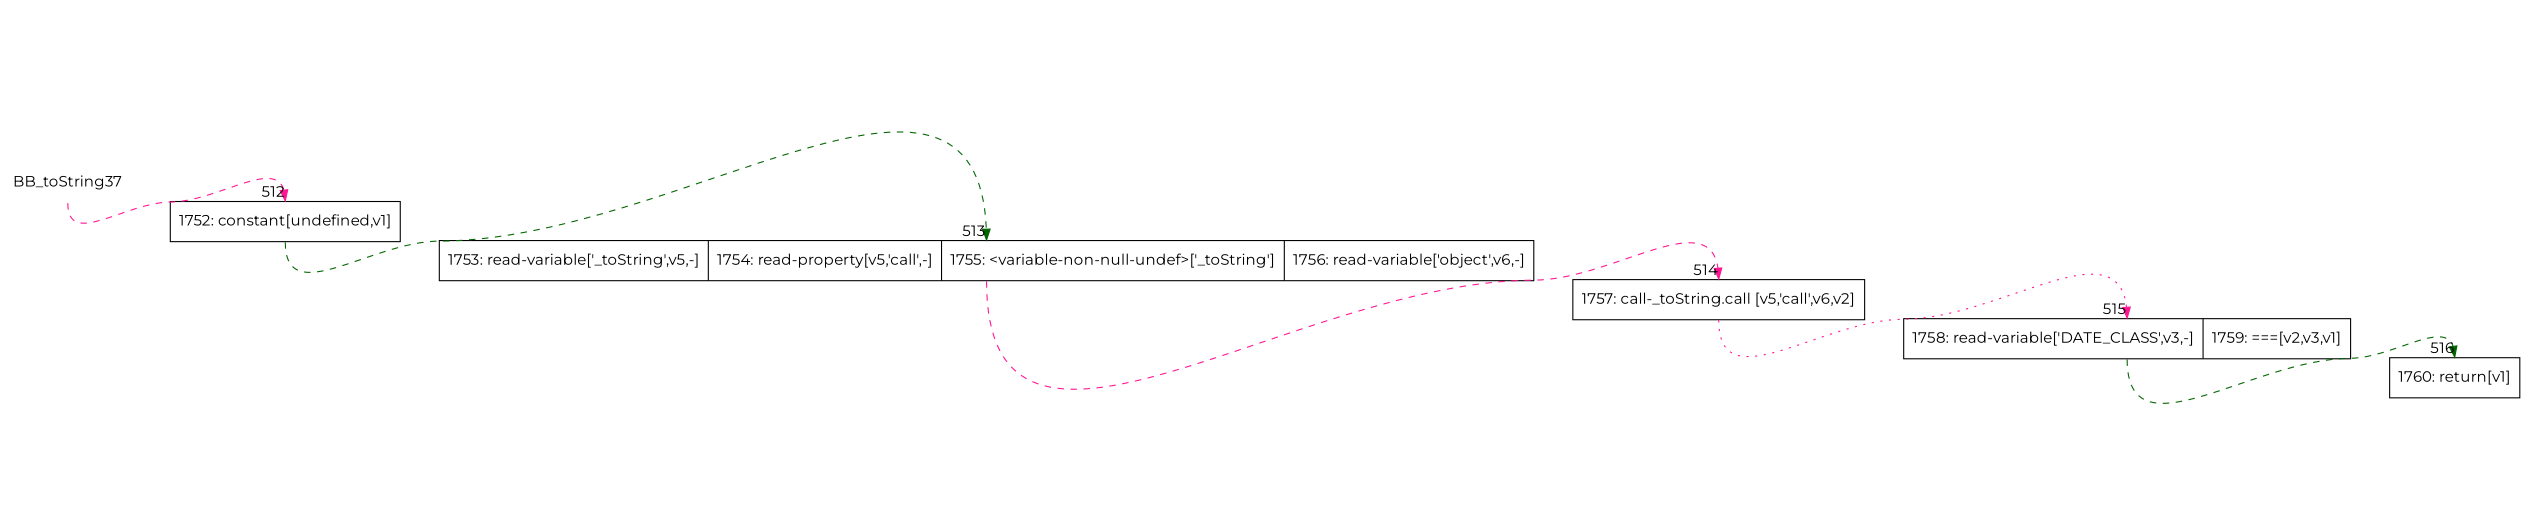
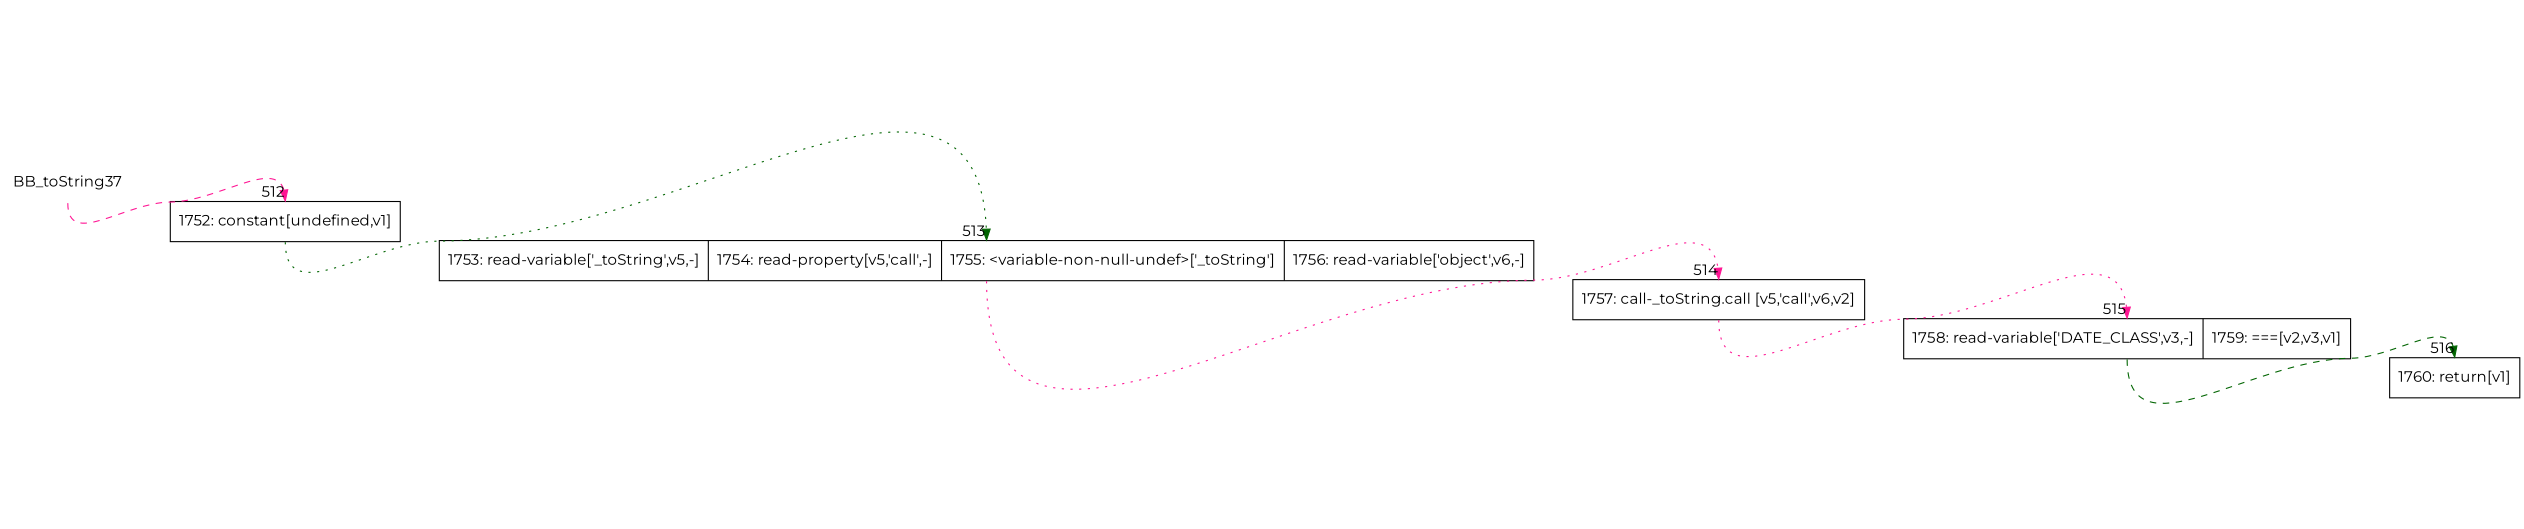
edge "1752: constant[undefined,v1]" -> "1753: read-variable['_toString',v5,-]": style dashed -> dotted
edge "1753: read-variable['_toString',v5,-]" -> "1757: call-_toString.call [v5,'call',v6,v2]": style dashed -> dotted
